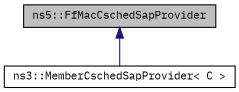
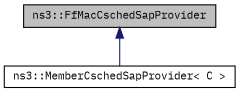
node "ns5::FfMacCschedSapProvider": label "ns5::FfMacCschedSapProvider" -> "ns3::FfMacCschedSapProvider"
